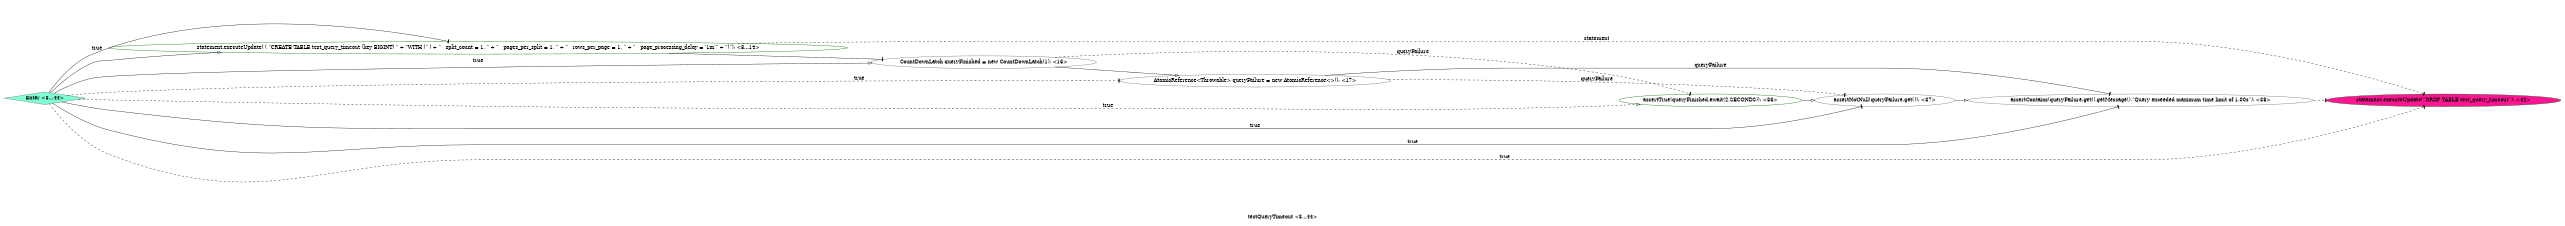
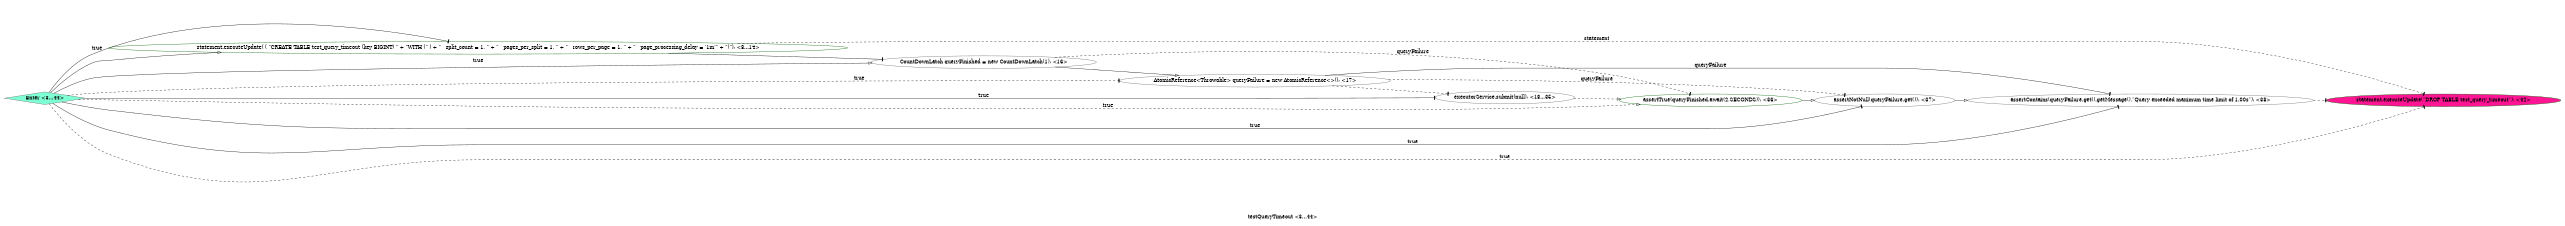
node "executorService.submit(null); <18...35>": added
